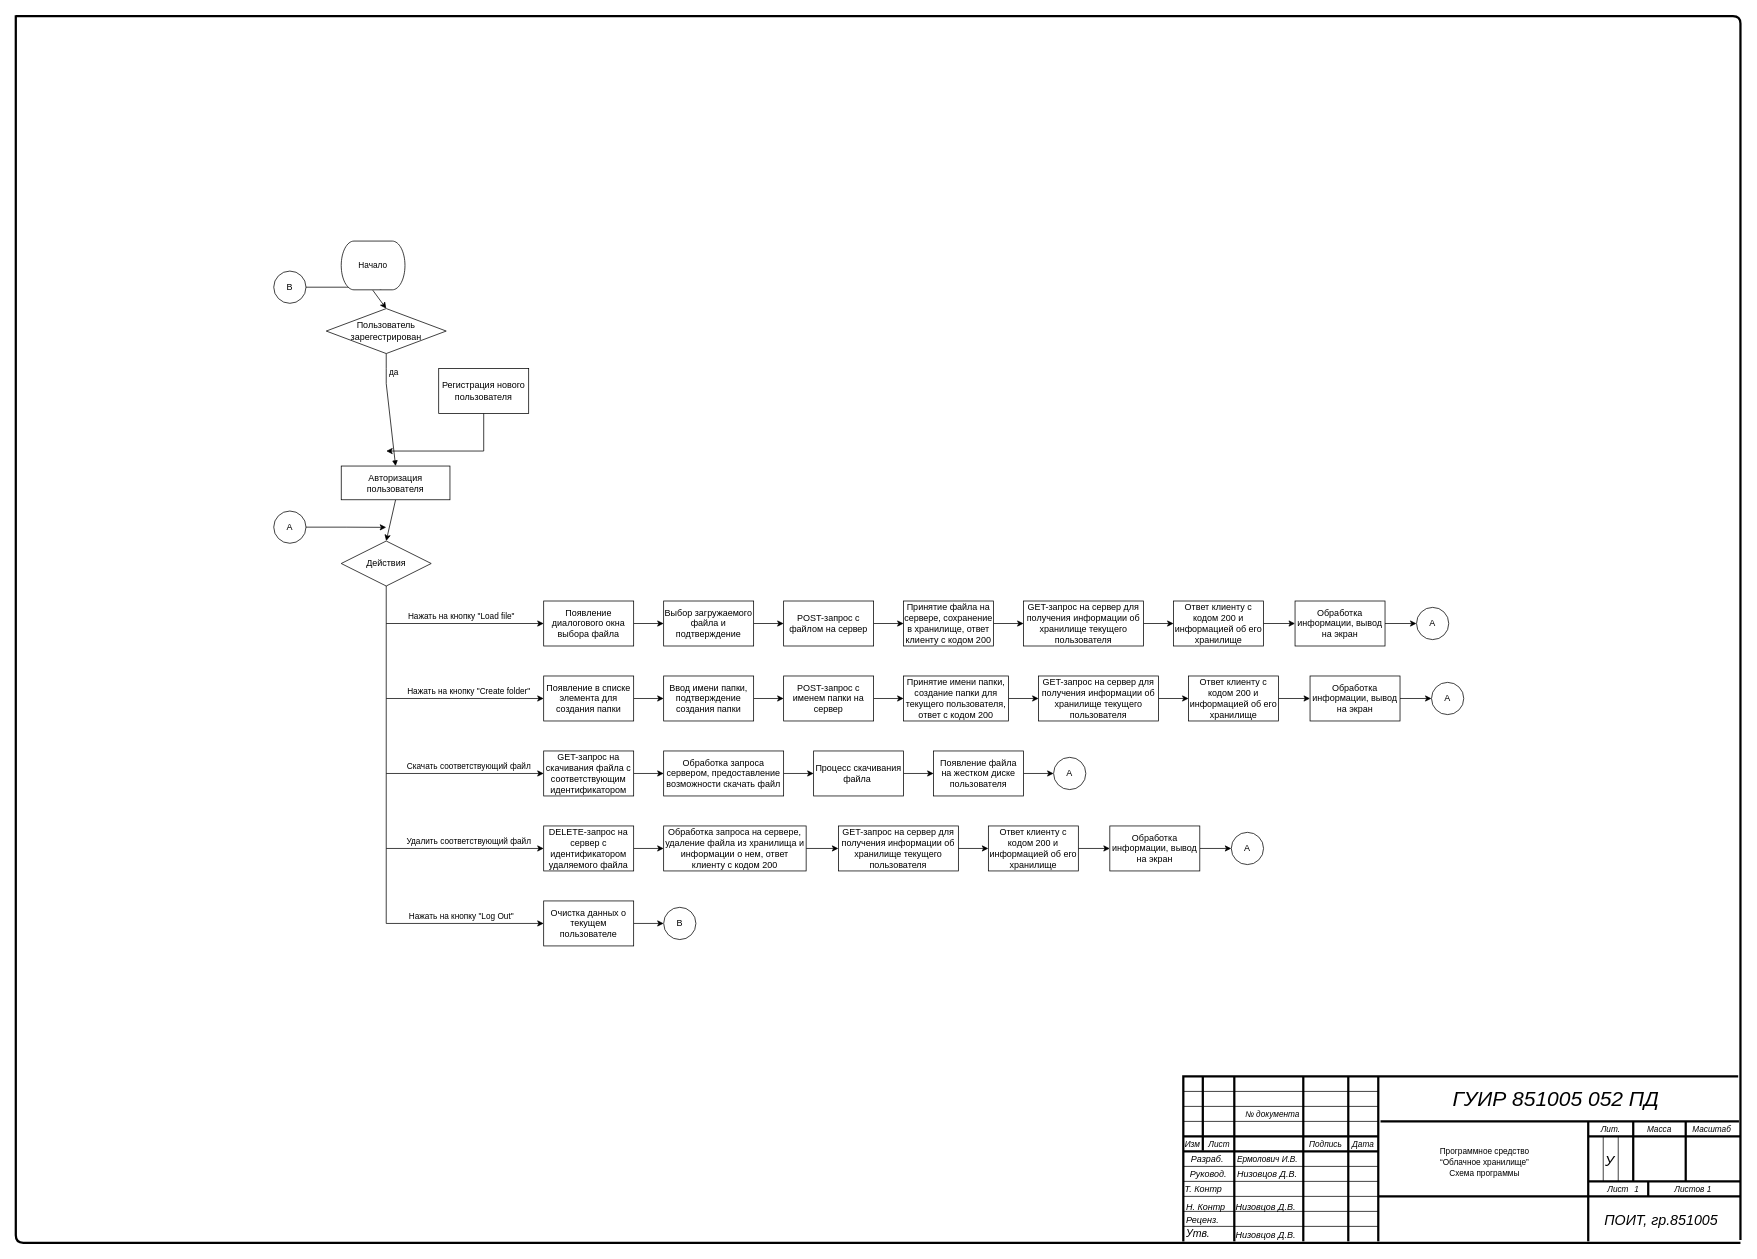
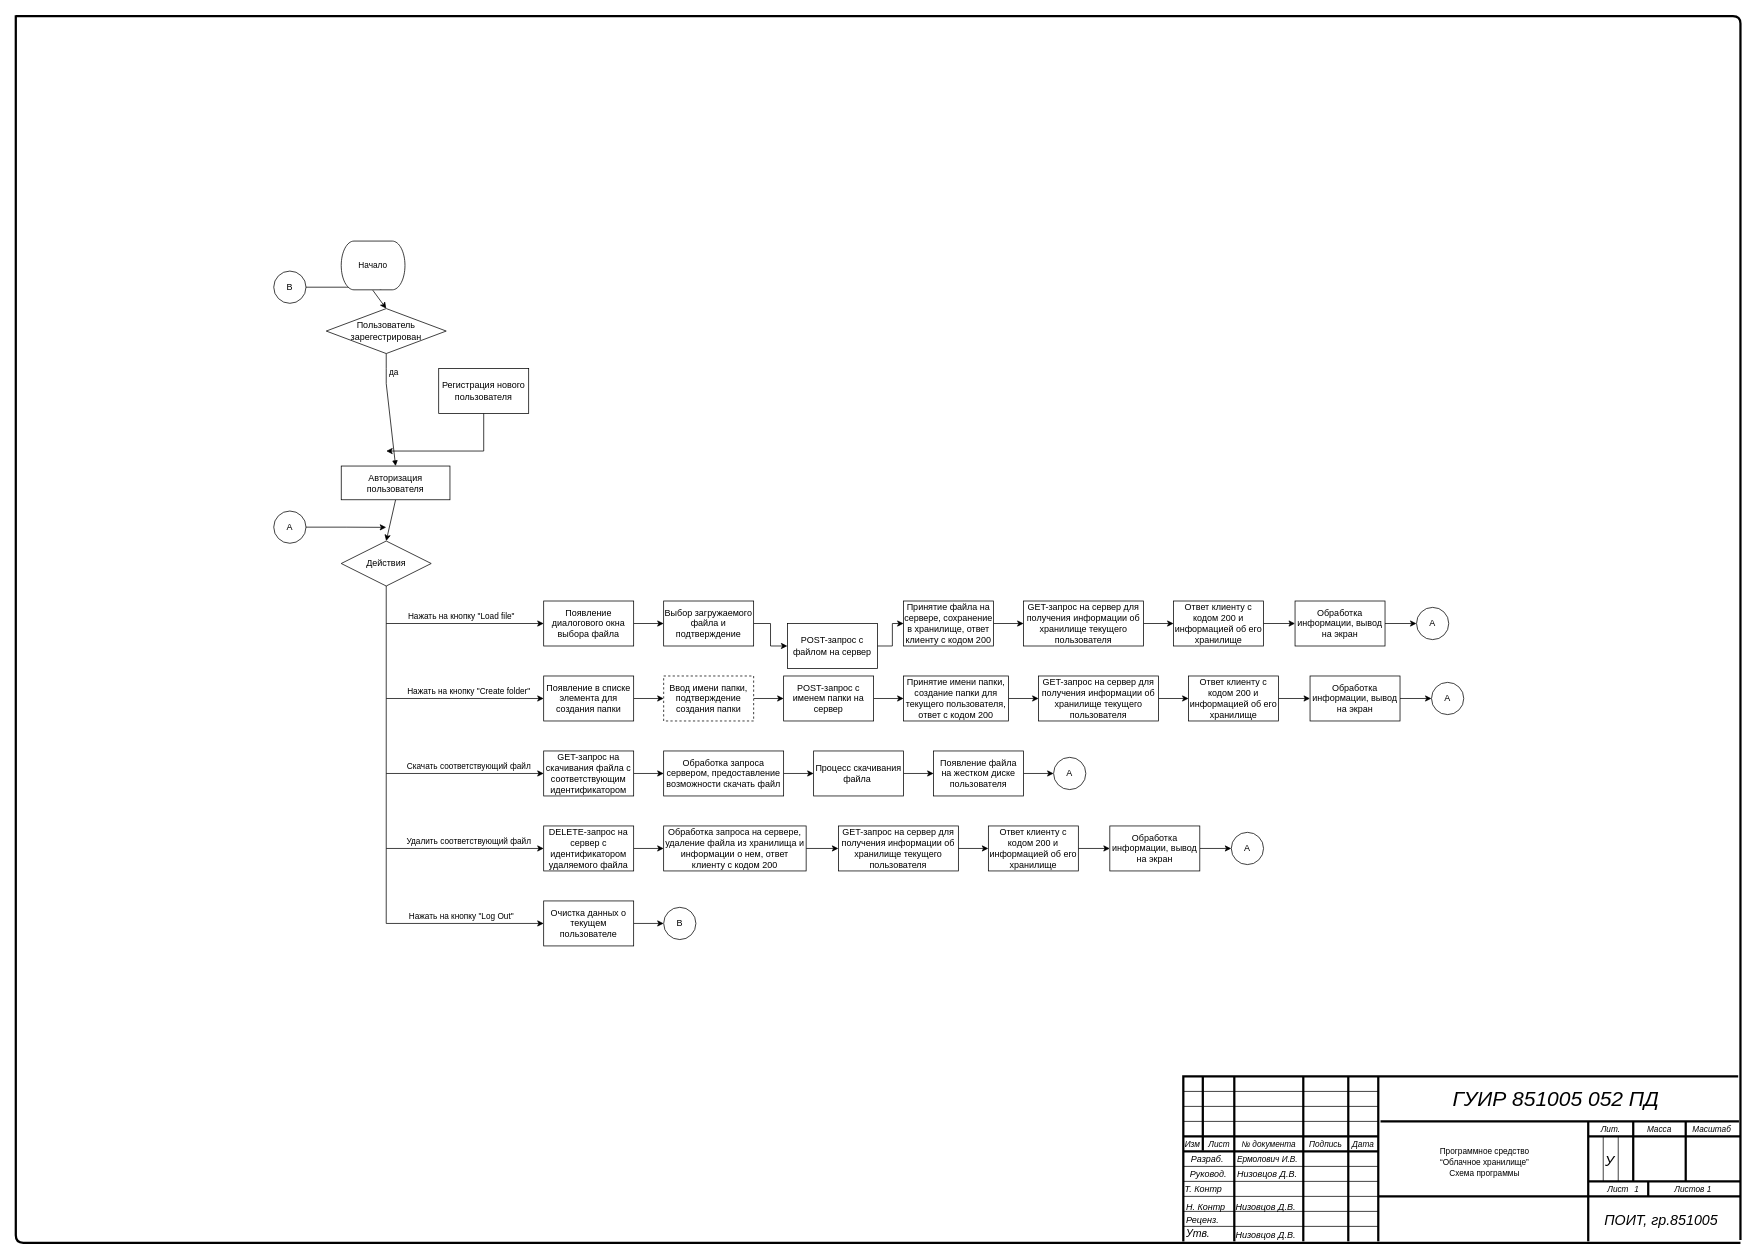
node "POST-запрос с файлом на сервер": moved (828, 624) -> (832, 646)
node "Ввод имени папки, подтверждение создания папки": style solid -> dashed
node "№ документа": moved (1272, 1114) -> (1269, 1144)
